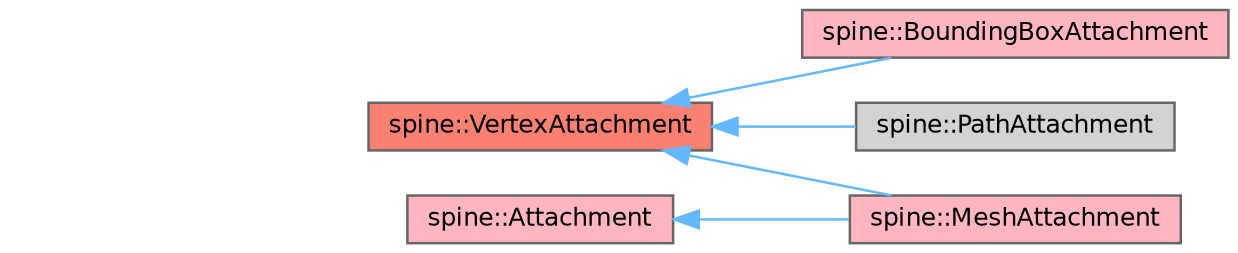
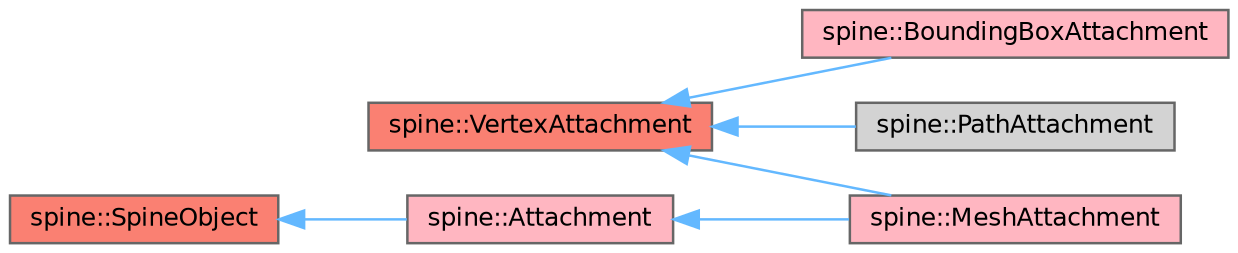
node "spine::SpineObject": added
